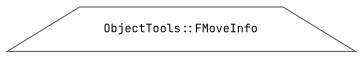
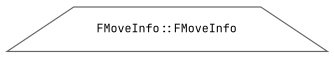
node "ObjectTools::FMoveInfo": label "ObjectTools::FMoveInfo" -> "FMoveInfo::FMoveInfo"
